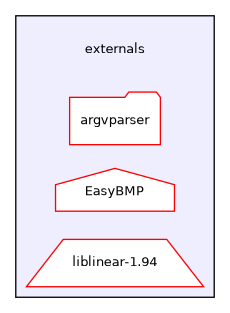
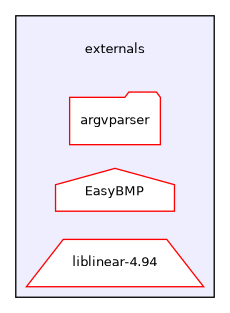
node "liblinear-1.94": label "liblinear-1.94" -> "liblinear-4.94"
